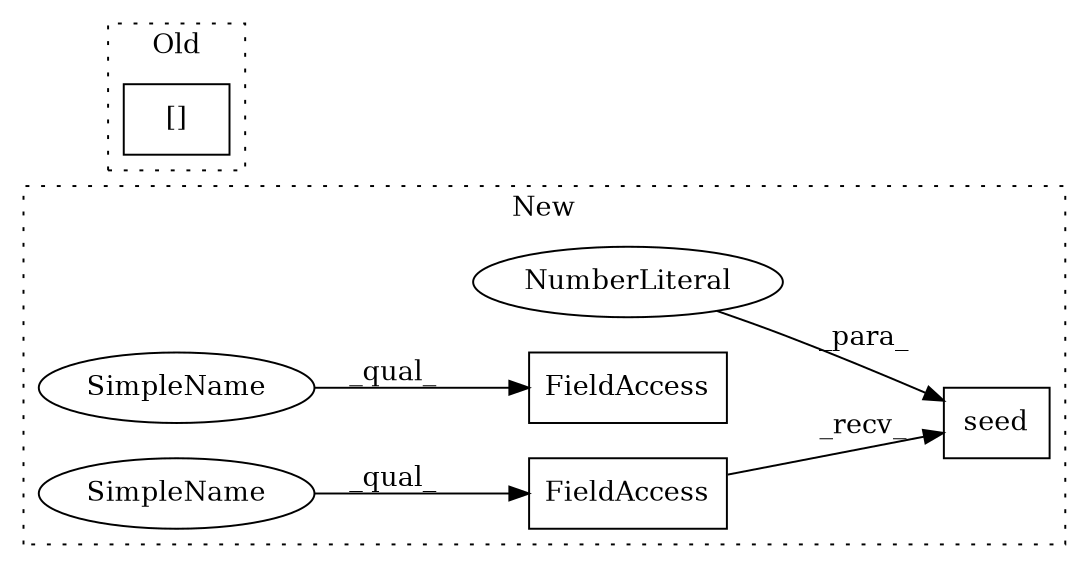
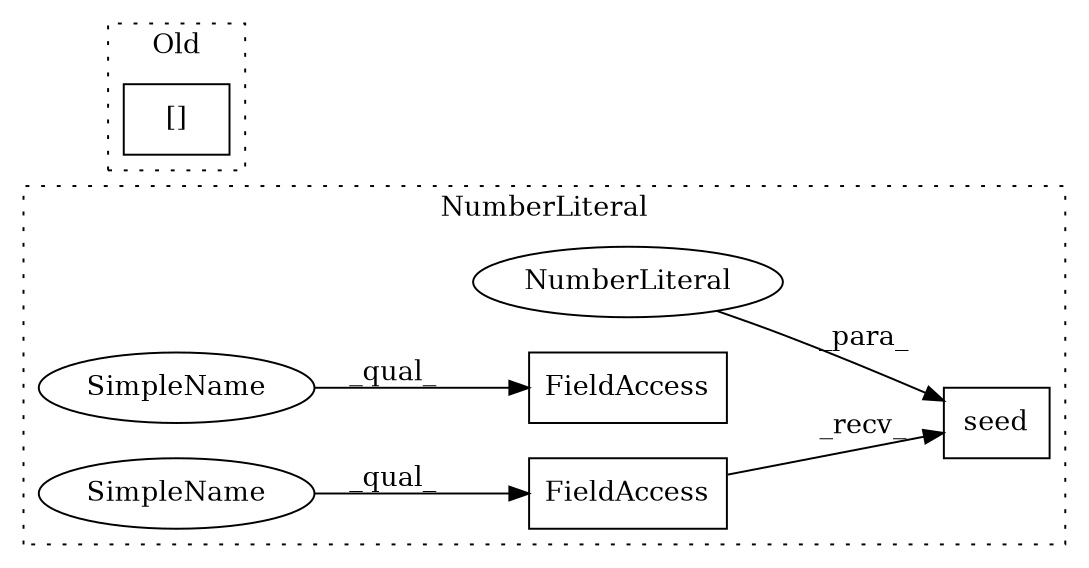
cluster "New": label "New" -> "NumberLiteral"
